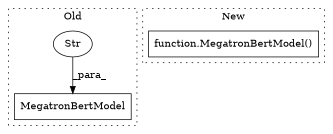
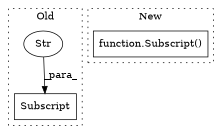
node "function.MegatronBertModel()": label "function.MegatronBertModel()" -> "function.Subscript()"
node "MegatronBertModel": label "MegatronBertModel" -> "Subscript"
